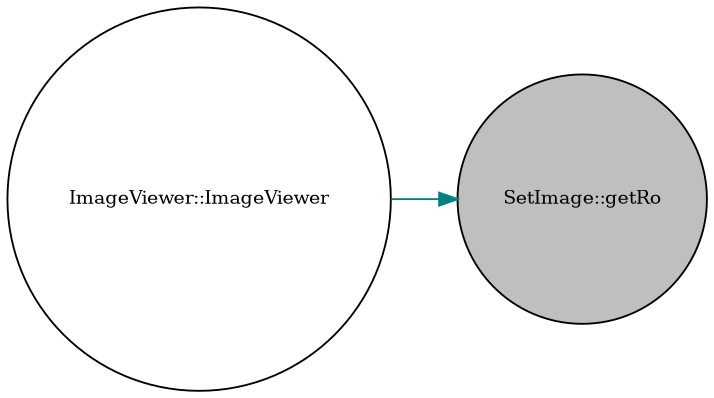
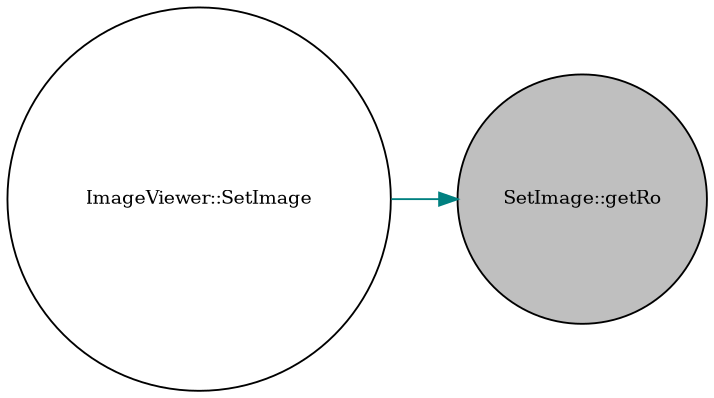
node "ImageViewer::ImageViewer": label "ImageViewer::ImageViewer" -> "ImageViewer::SetImage"
